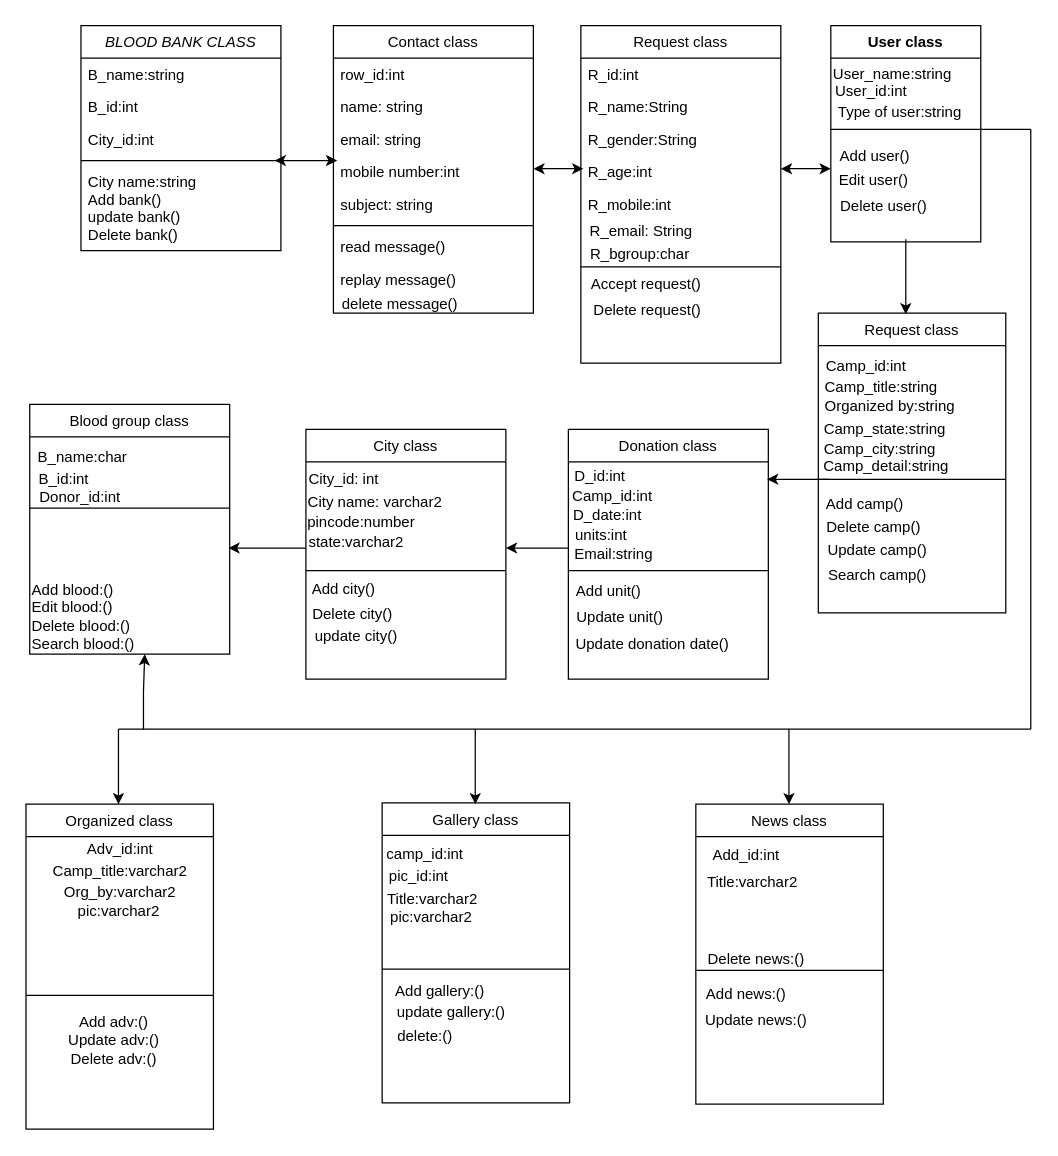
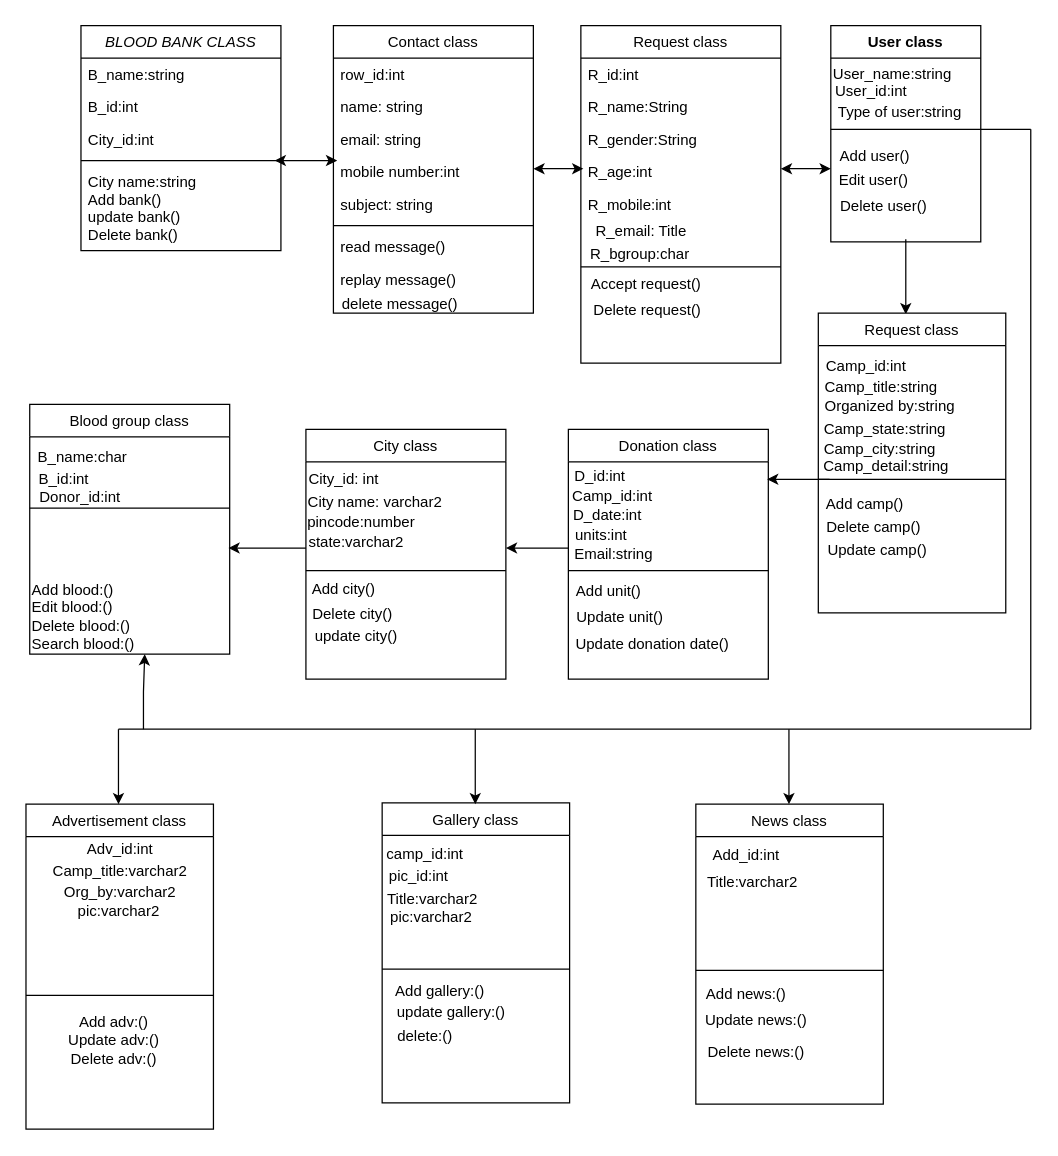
node "R_email: String": label "R_email: String" -> "R_email: Title"
node "Search camp()": removed
node "Organized class": label "Organized class" -> "Advertisement class"
node "Delete news:()": moved (756, 959) -> (756, 1053)
